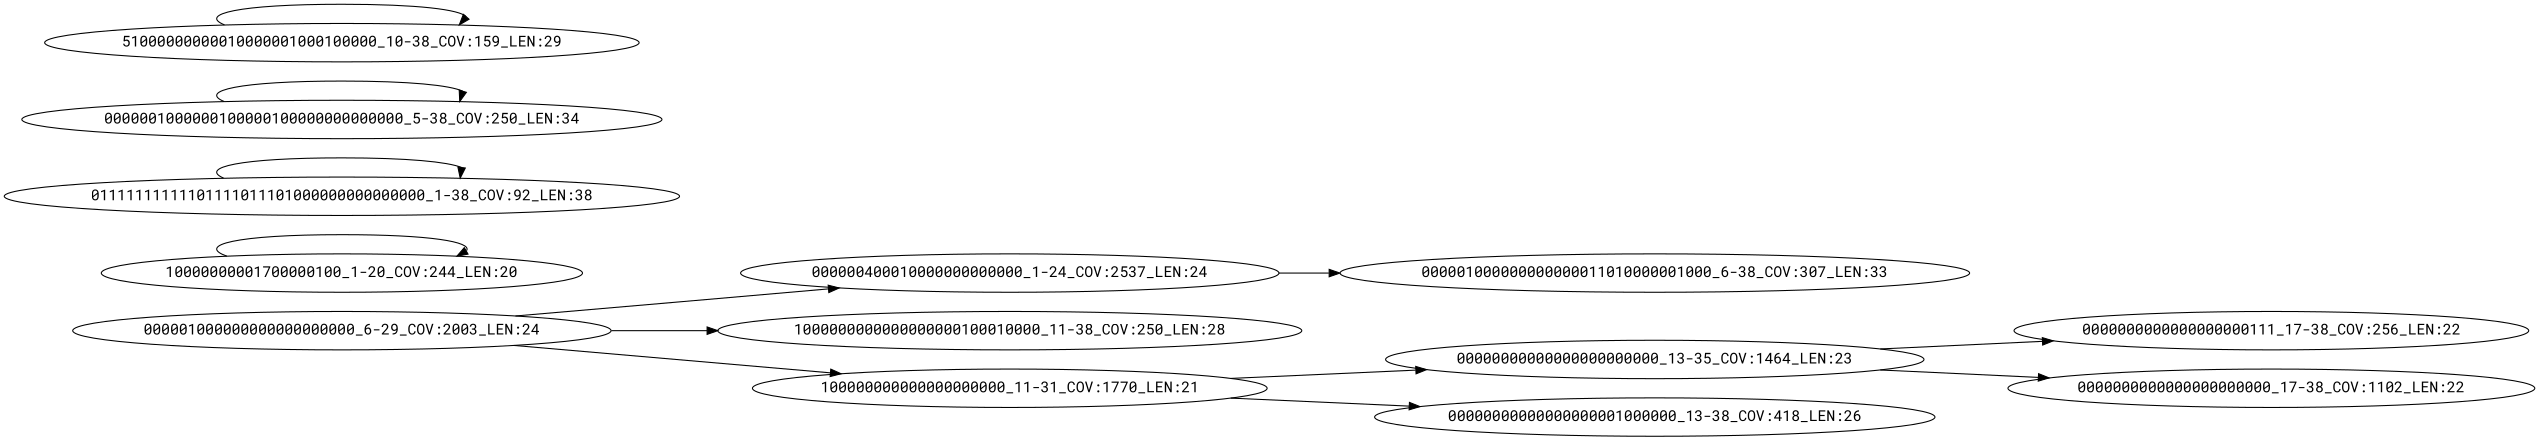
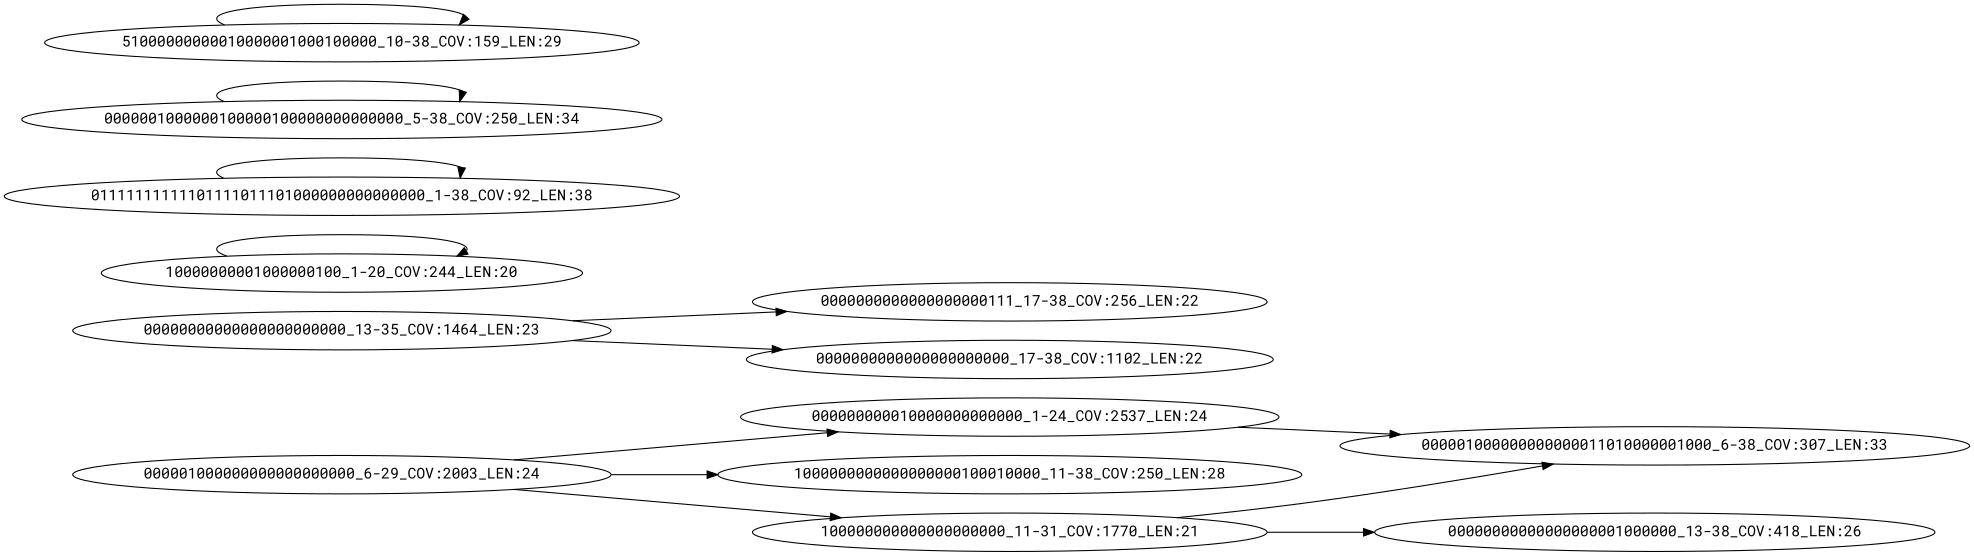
node "10000000001700000100_1-20_COV:244_LEN:20": label "10000000001700000100_1-20_COV:244_LEN:20" -> "10000000001000000100_1-20_COV:244_LEN:20"
node "000000400010000000000000_1-24_COV:2537_LEN:24": label "000000400010000000000000_1-24_COV:2537_LEN:24" -> "000000000010000000000000_1-24_COV:2537_LEN:24"
edge "100000000000000000000_11-31_COV:1770_LEN:21" -> "00000000000000000000000_13-35_COV:1464_LEN:23": now "100000000000000000000_11-31_COV:1770_LEN:21" -> "000001000000000000011010000001000_6-38_COV:307_LEN:33"
